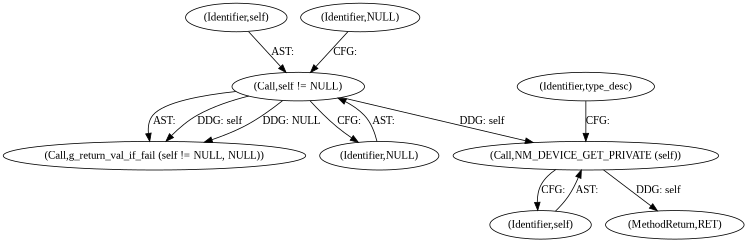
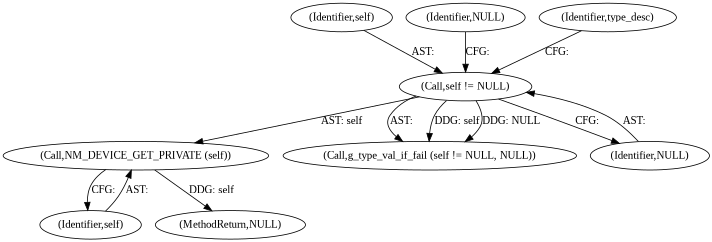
edge "(Identifier,type_desc)" -> "(Call,NM_DEVICE_GET_PRIVATE (self))": now "(Identifier,type_desc)" -> "(Call,self != NULL)"
edge "(Call,self != NULL)" -> "(Call,NM_DEVICE_GET_PRIVATE (self))": label "DDG: self" -> "AST: self"
node "(Call,g_return_val_if_fail (self != NULL, NULL))": label "(Call,g_return_val_if_fail (self != NULL, NULL))" -> "(Call,g_type_val_if_fail (self != NULL, NULL))"
node "(MethodReturn,RET)": label "(MethodReturn,RET)" -> "(MethodReturn,NULL)"
